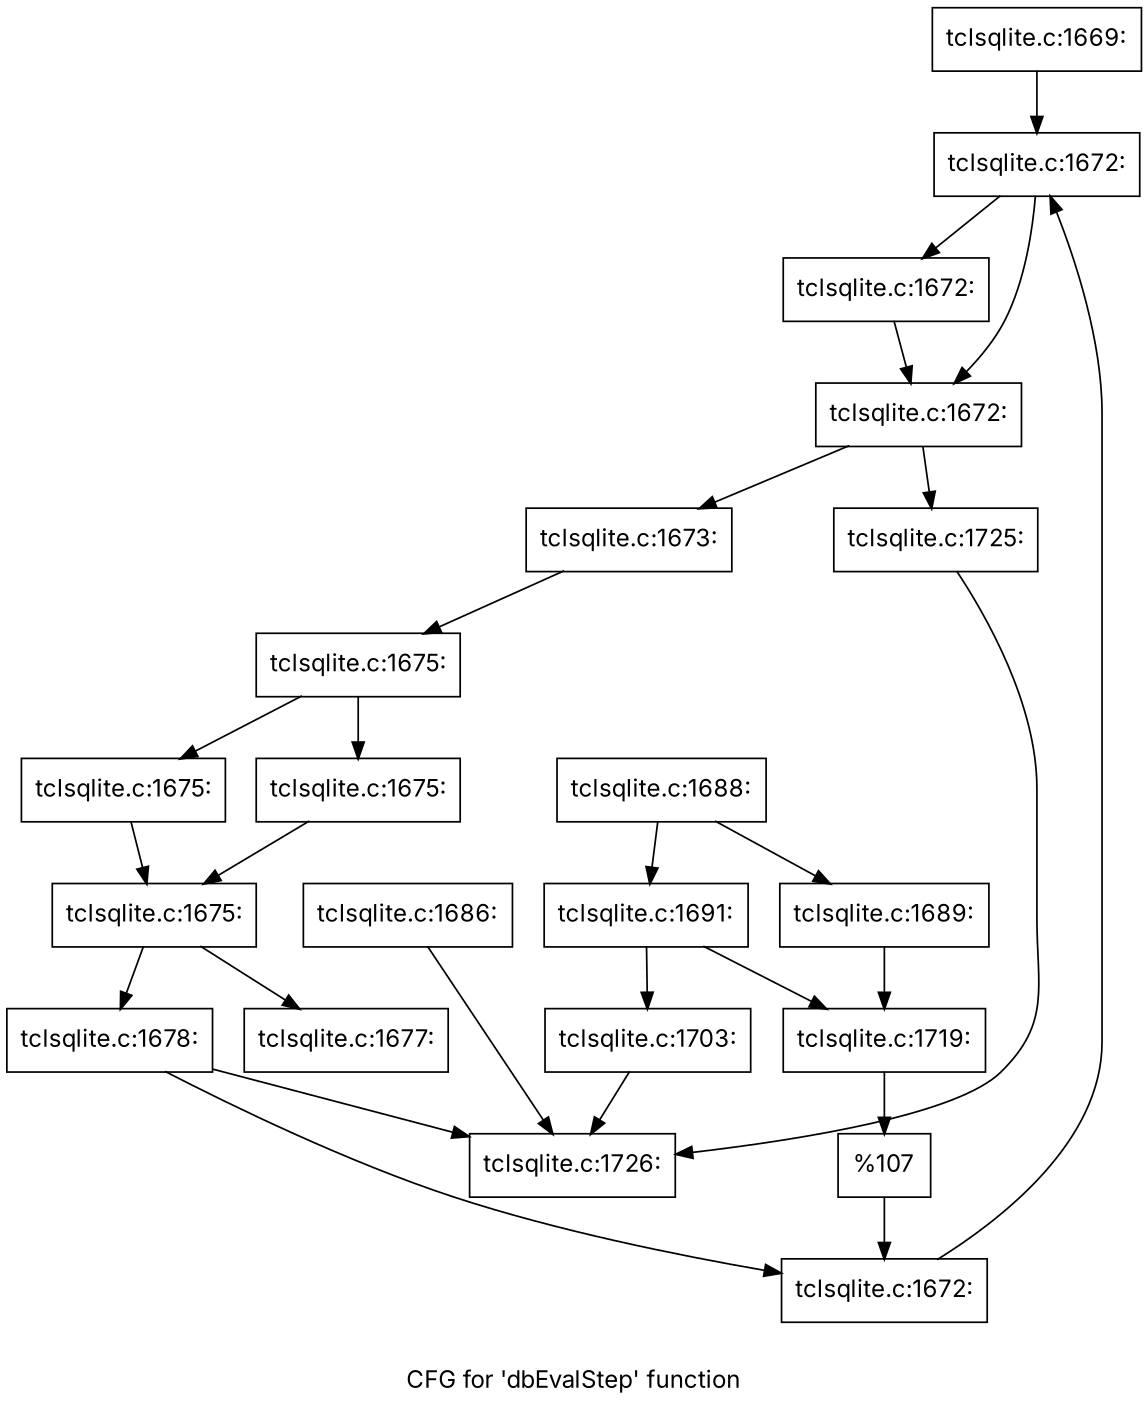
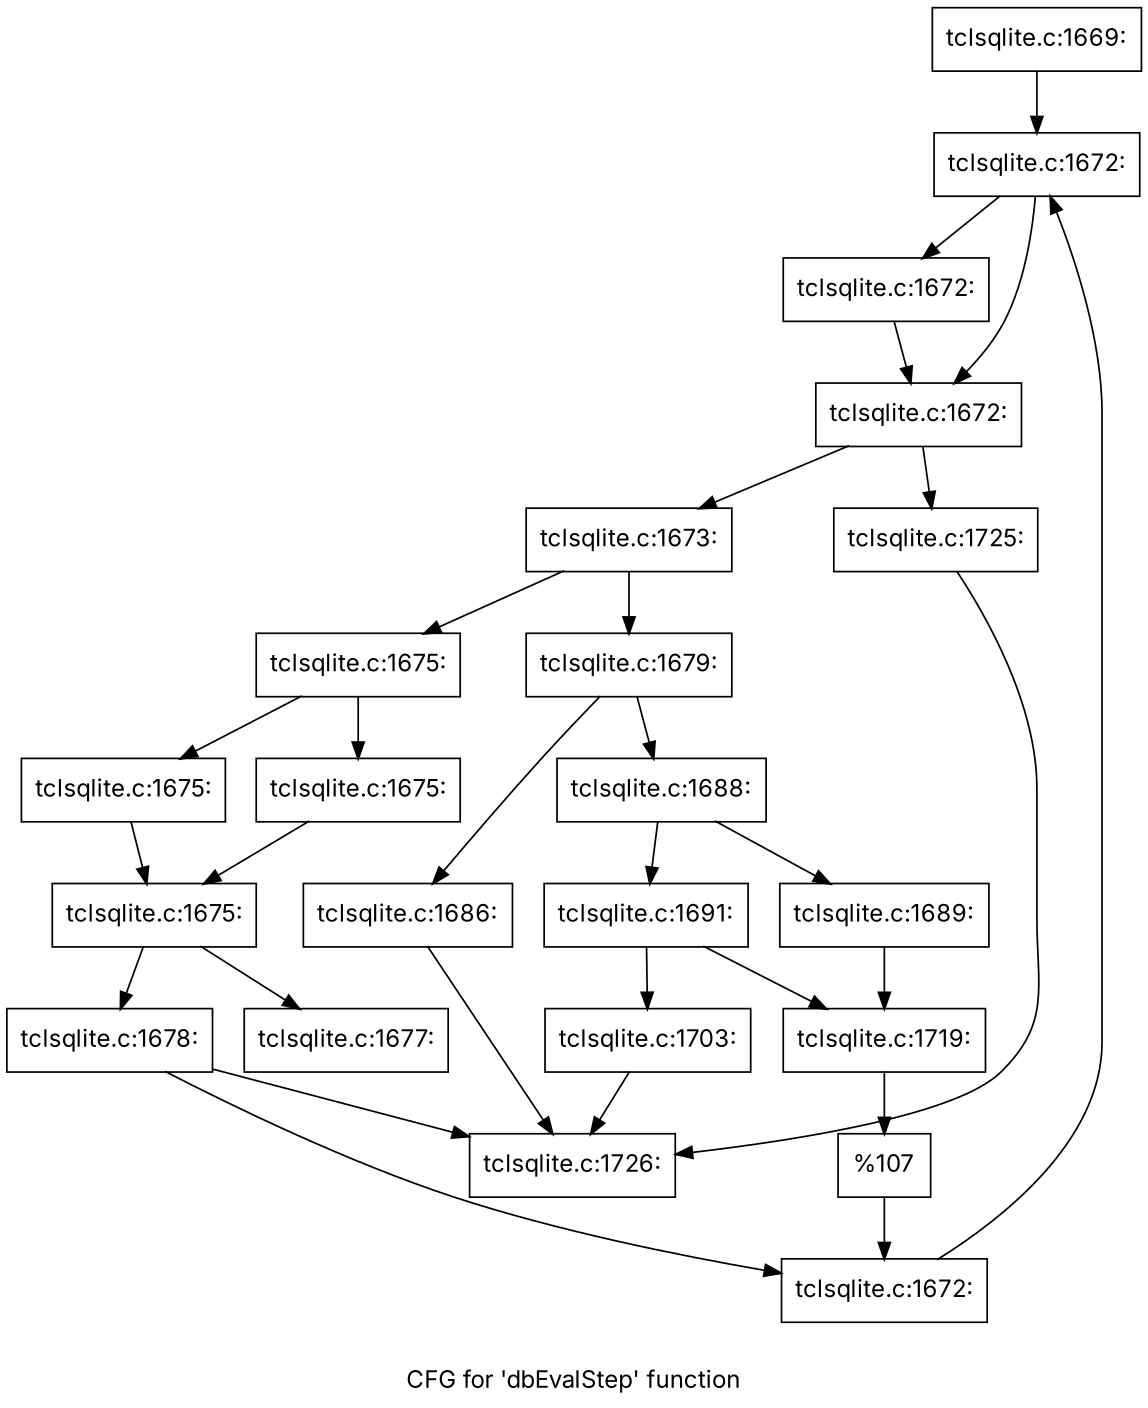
node "tclsqlite.c:1679:": added
